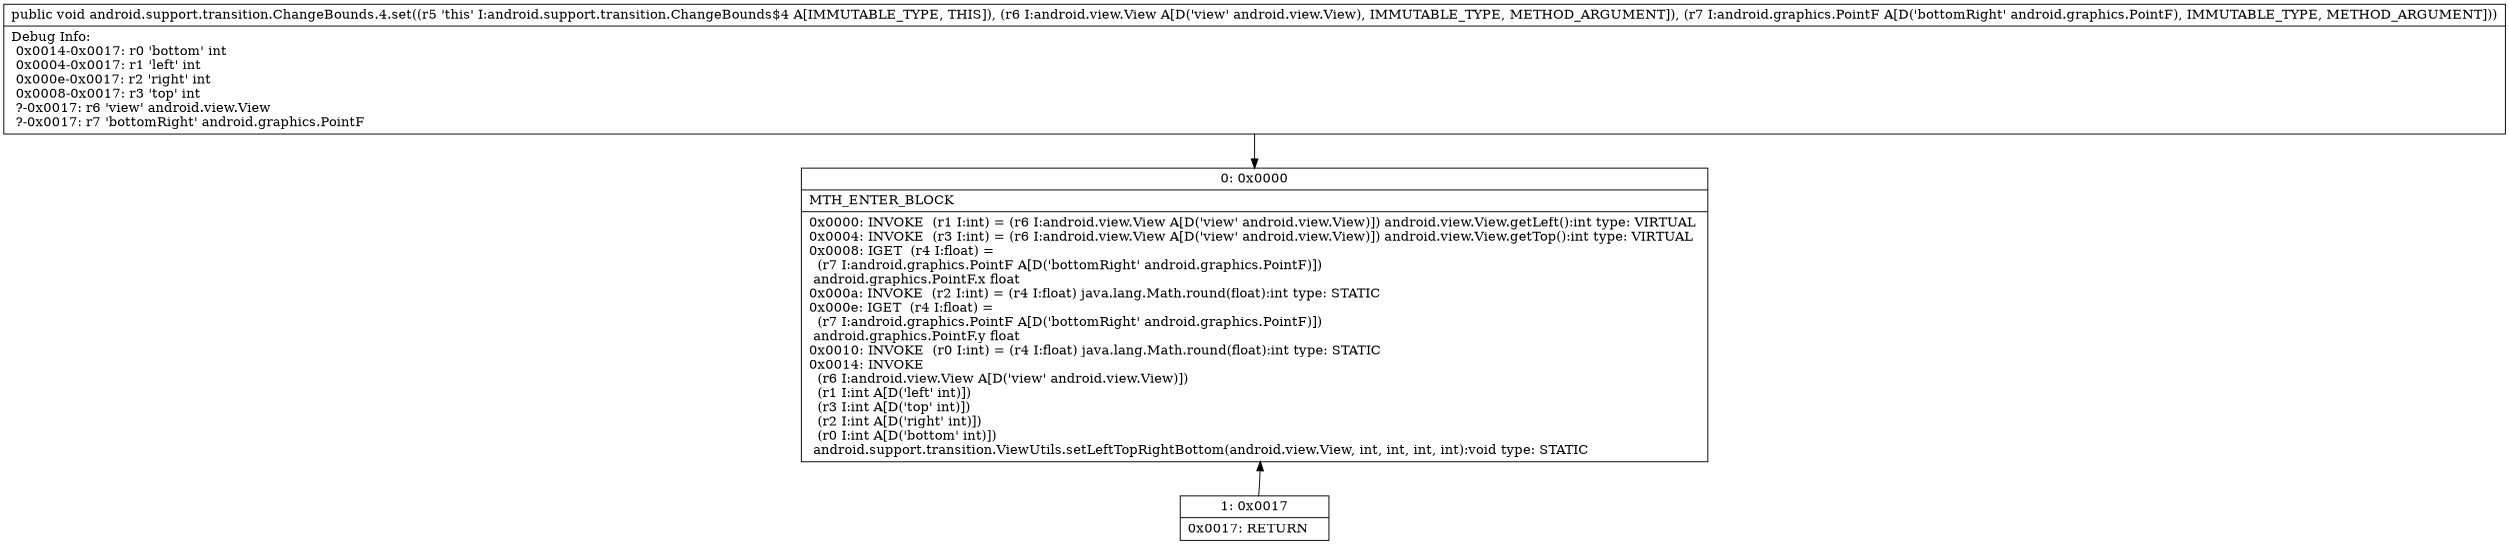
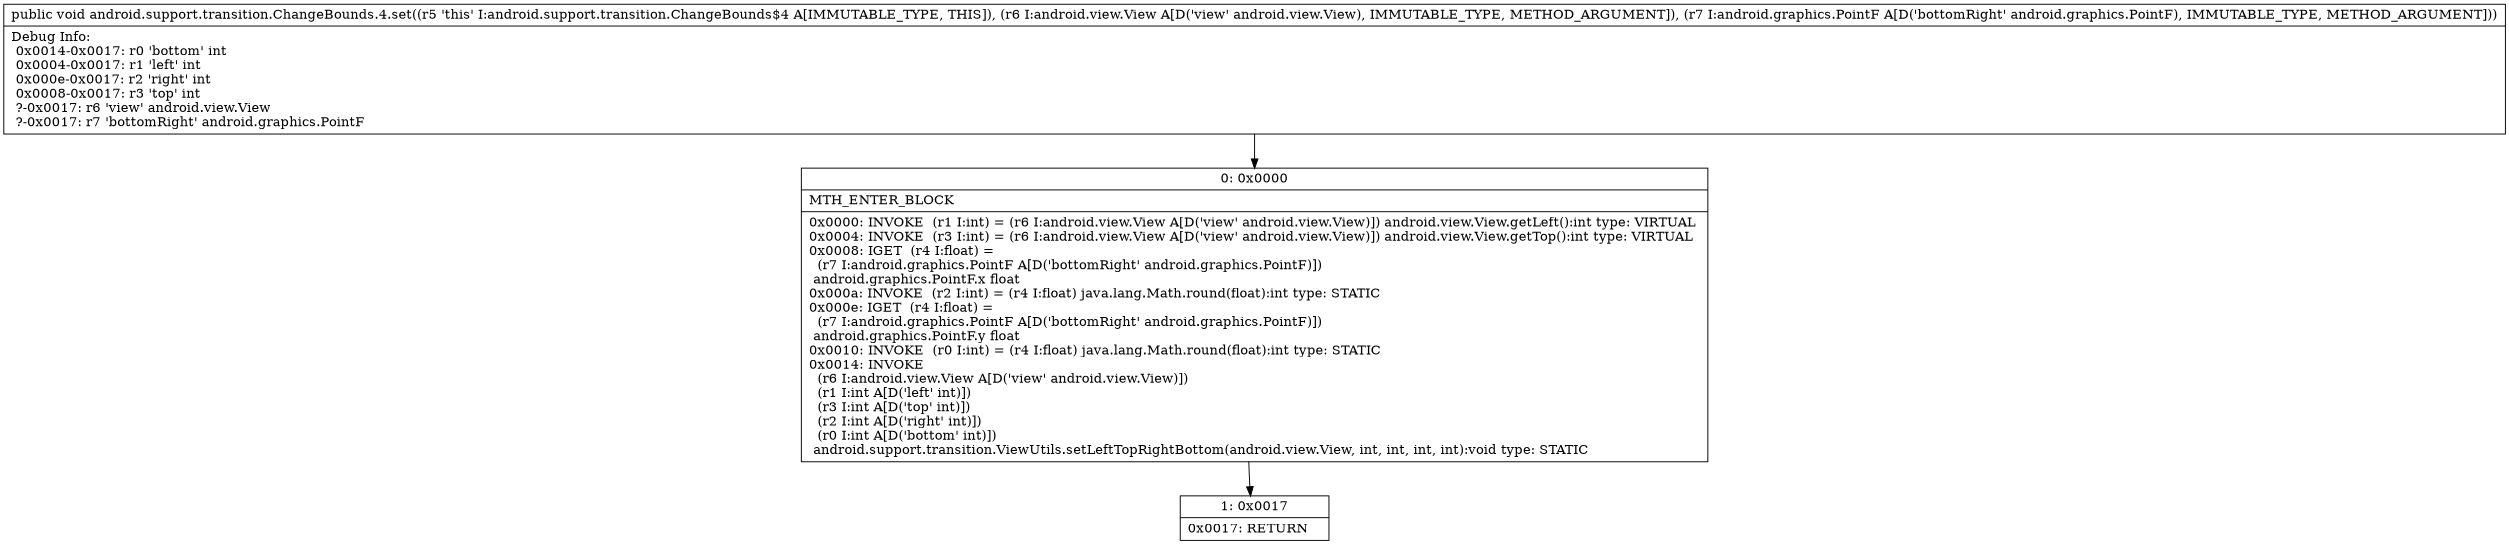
edge "1: 0x0017" -> "0: 0x0000": reversed
